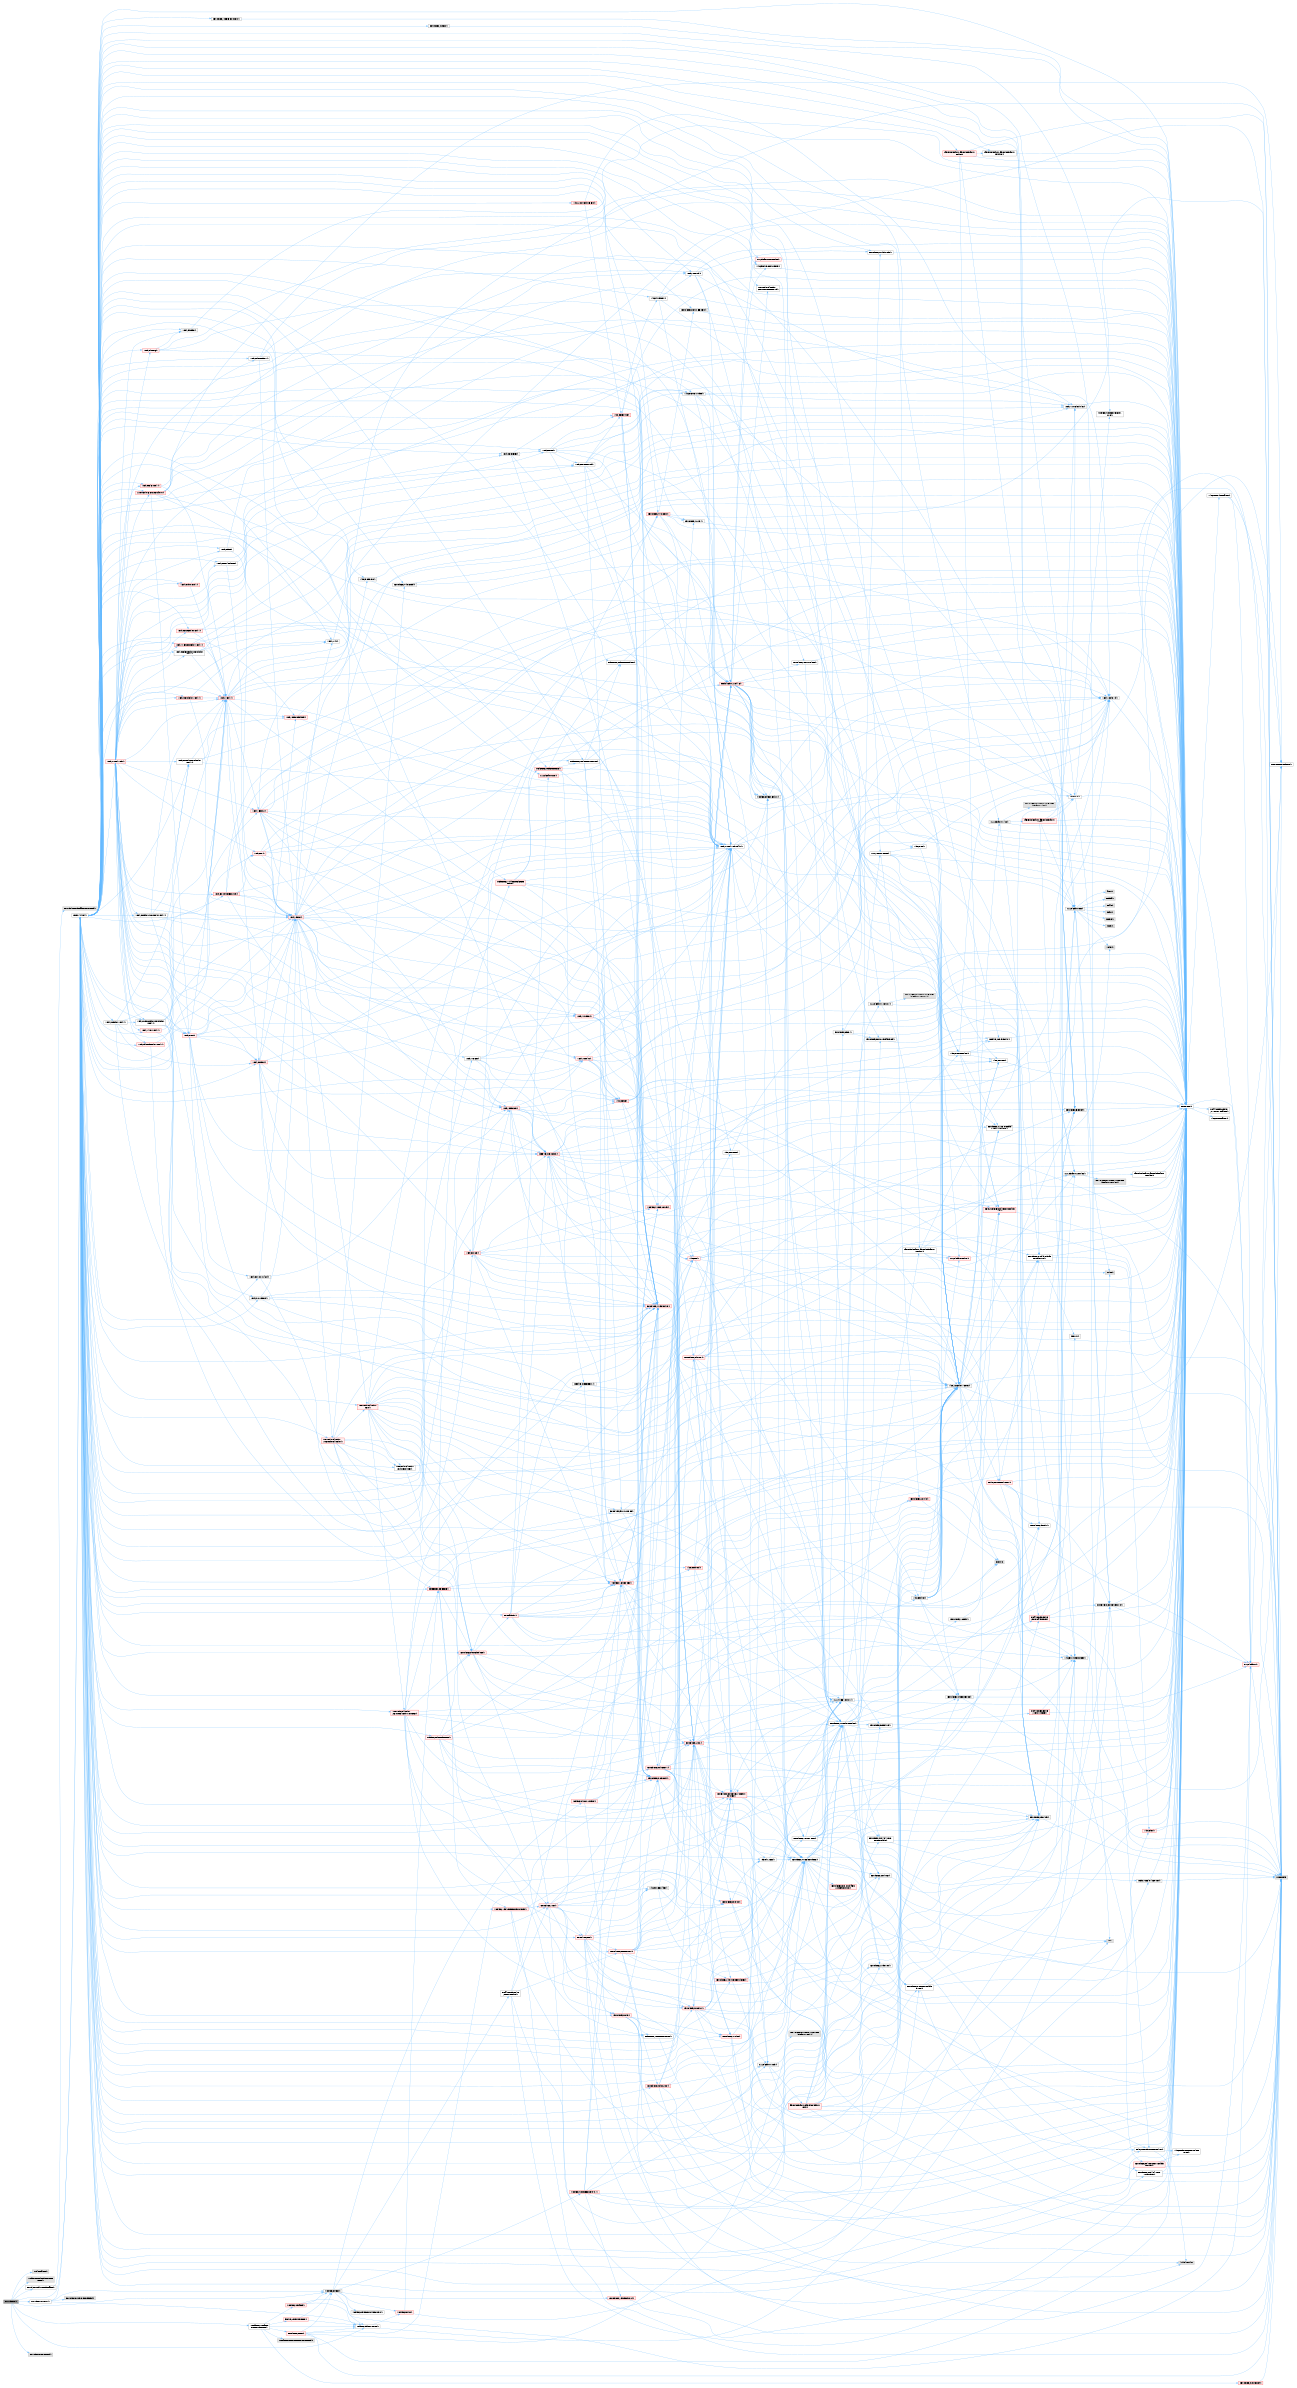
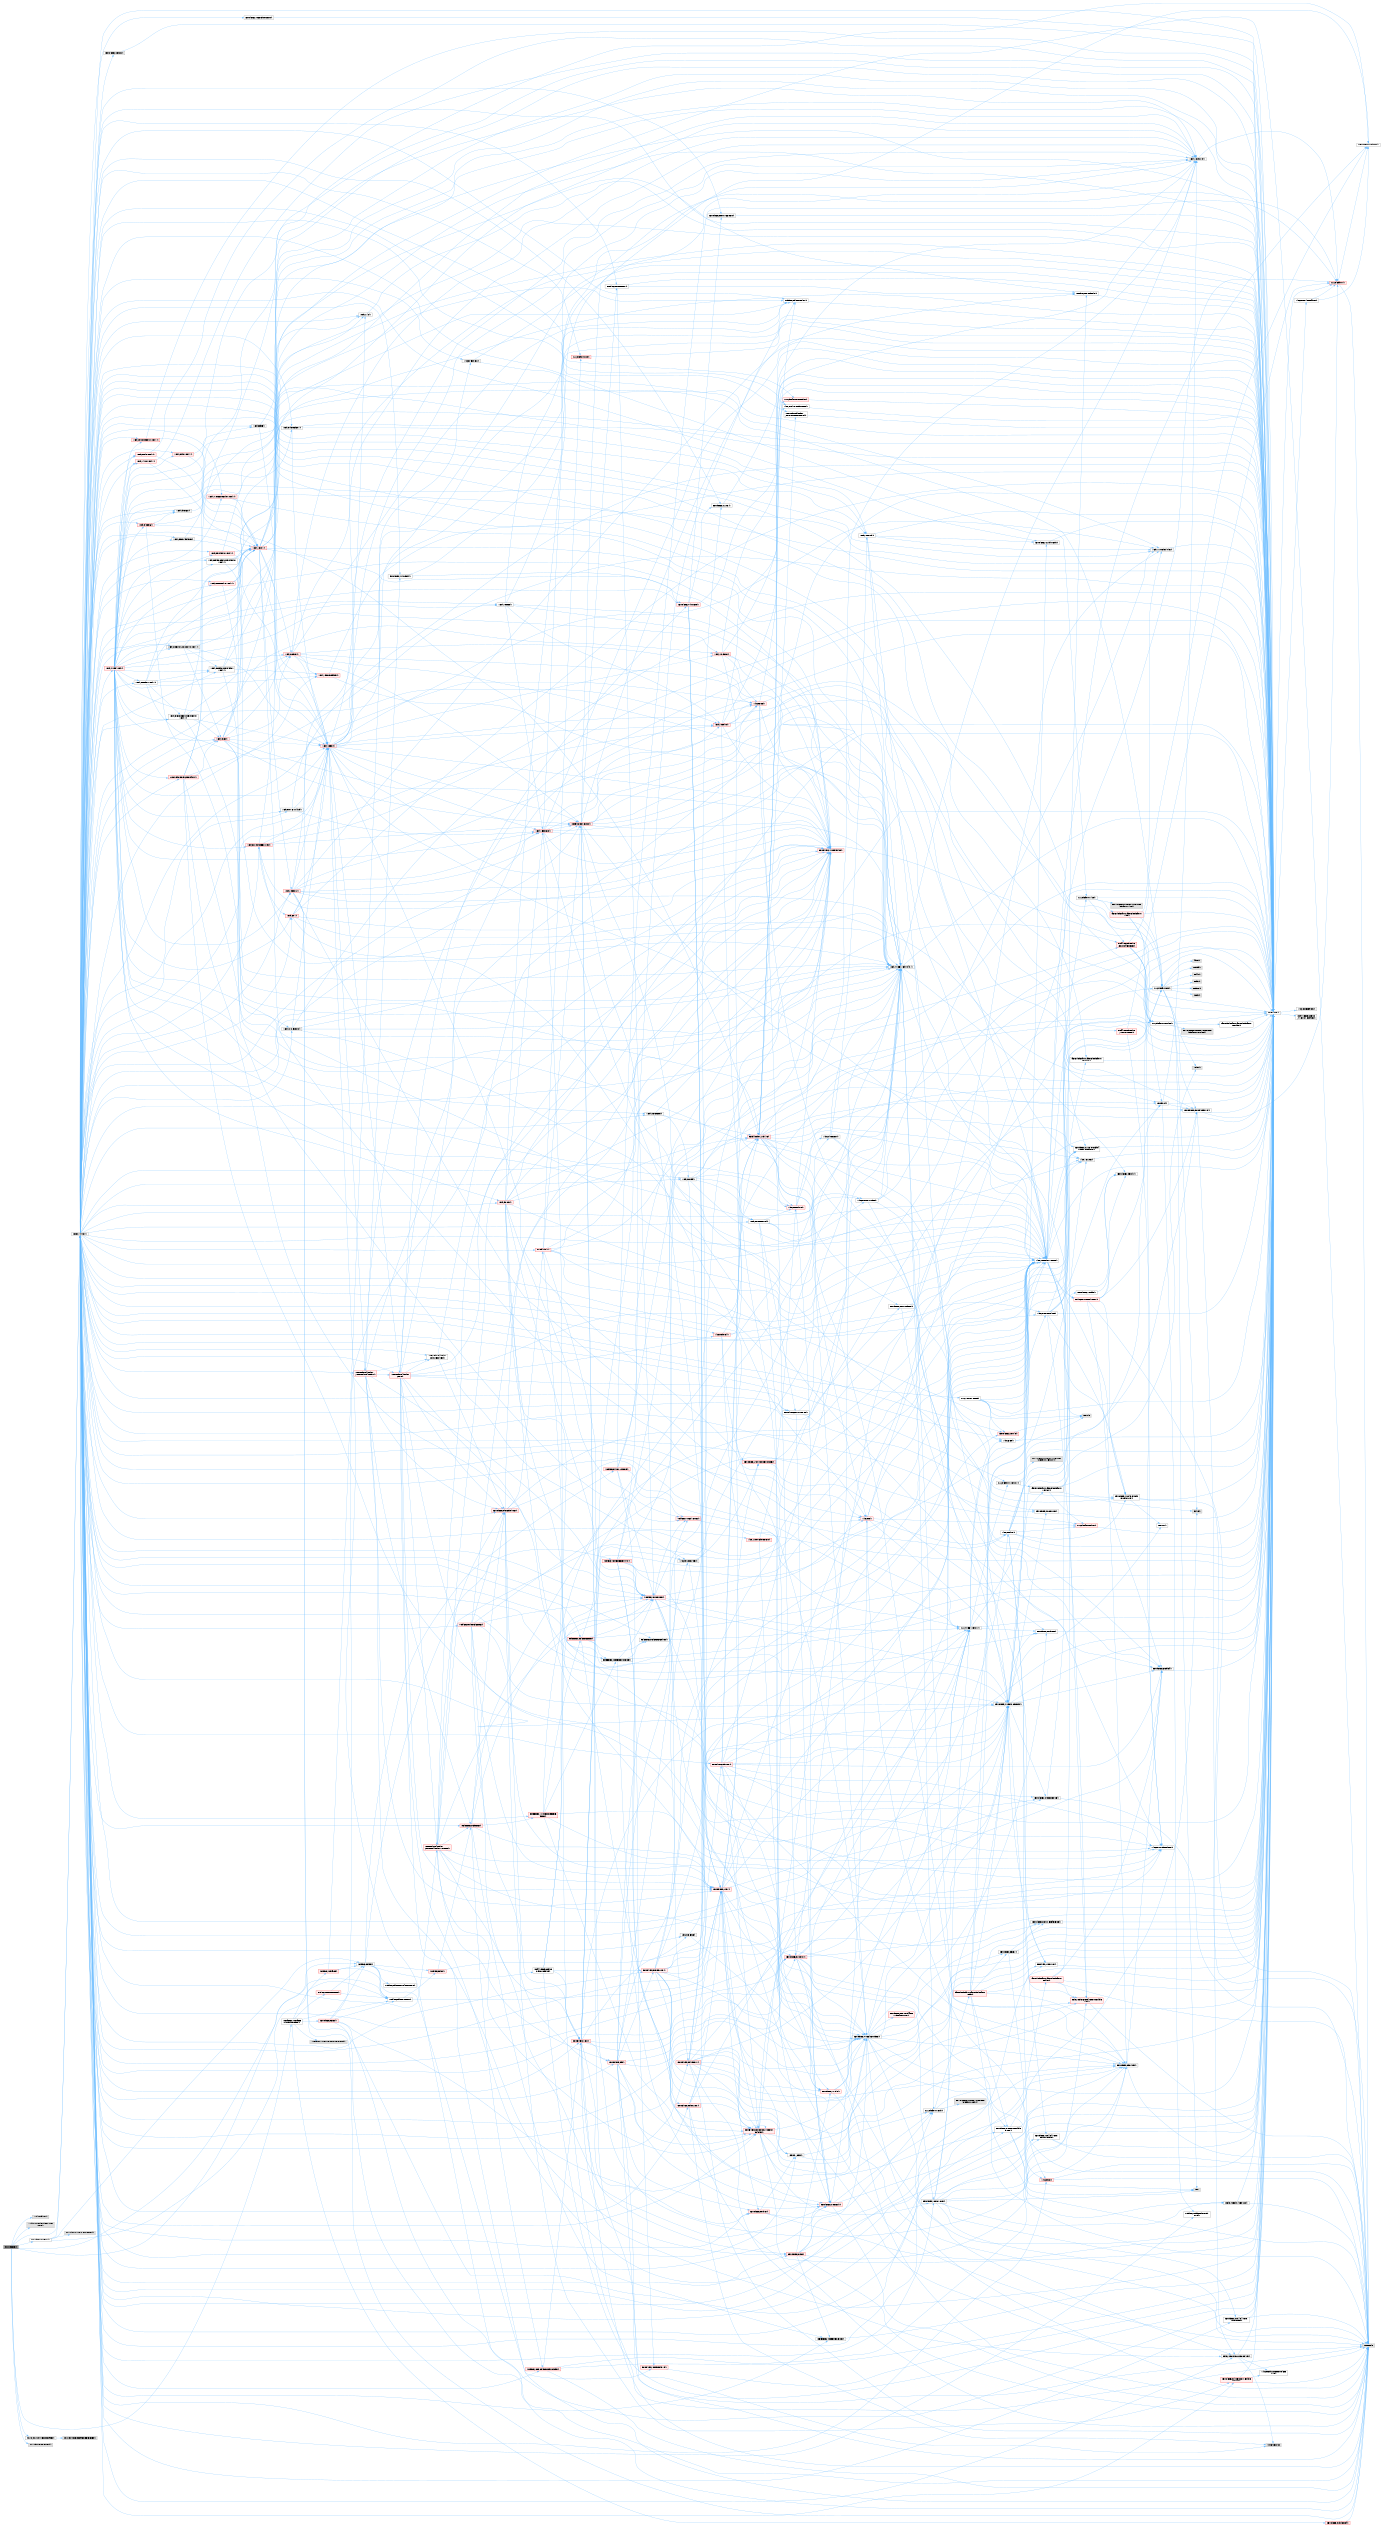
edge "Misc/DateTime.h" -> "Serialization/Archive.h": reversed
edge "Math/UnrealMath.h" -> "Logging/LogMacros.h": now "Math/UnrealMath.h" -> "Math/RotationMatrix.h"
edge "HAL/UnrealMemory.h" -> "HAL/MemoryBase.h": now "HAL/UnrealMemory.h" -> "Misc/Exec.h"
edge "Misc/CString.h" -> "Templates/IsUECoreType.h": now "Misc/CString.h" -> "Misc/Char.h"
node "Templates/DateTime.h": label "Templates/DateTime.h" -> "Templates/IsPODType.h"
node "Templates/AndOrNot.h": label "Templates/AndOrNot.h" -> "Requires/AndOrNot.h"
